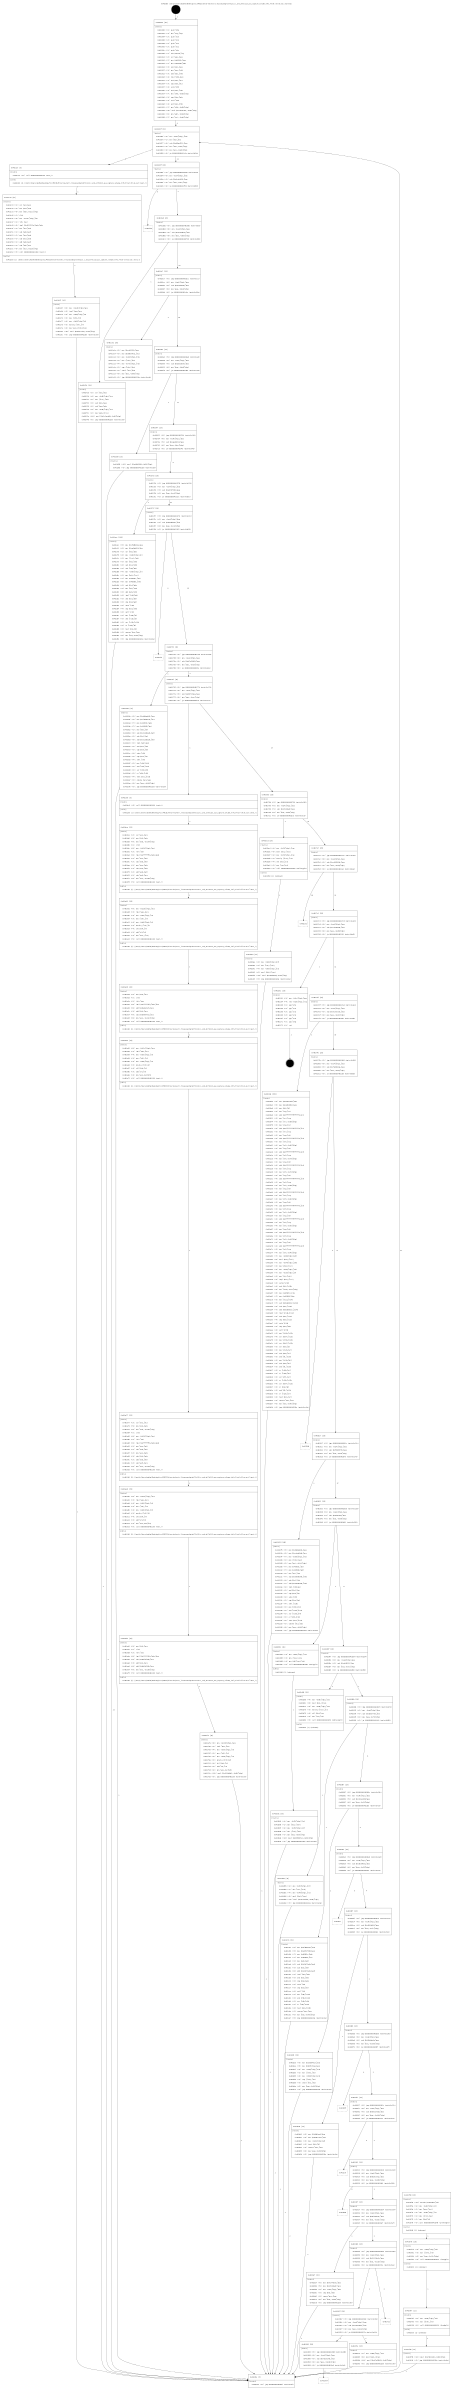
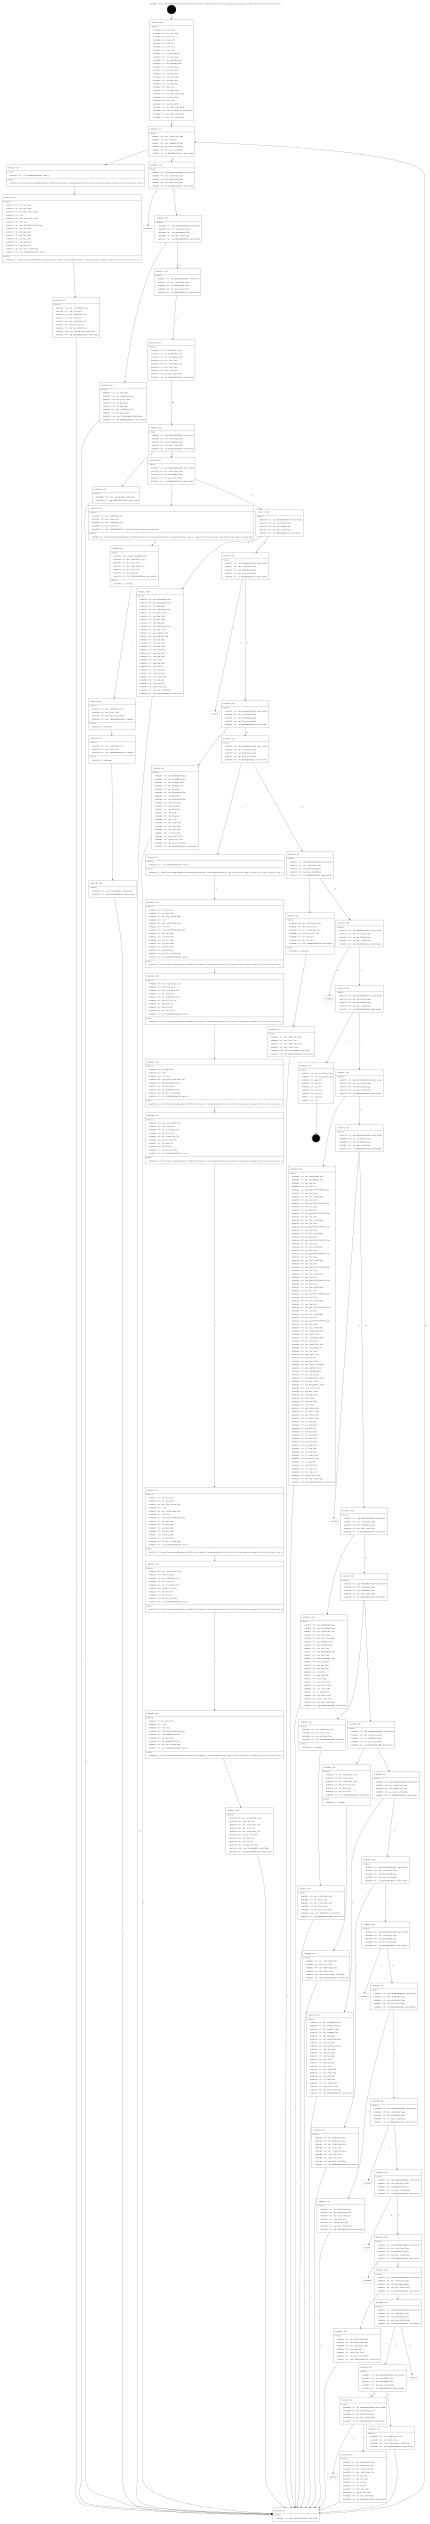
edge "0x4016c7 [28]" -> "0x4016e3 [28]": now "0x401c0a [36]" -> "0x4016e3 [28]"
node "0x401f4d [19]": added
node "0x4019a9 [53]": added
